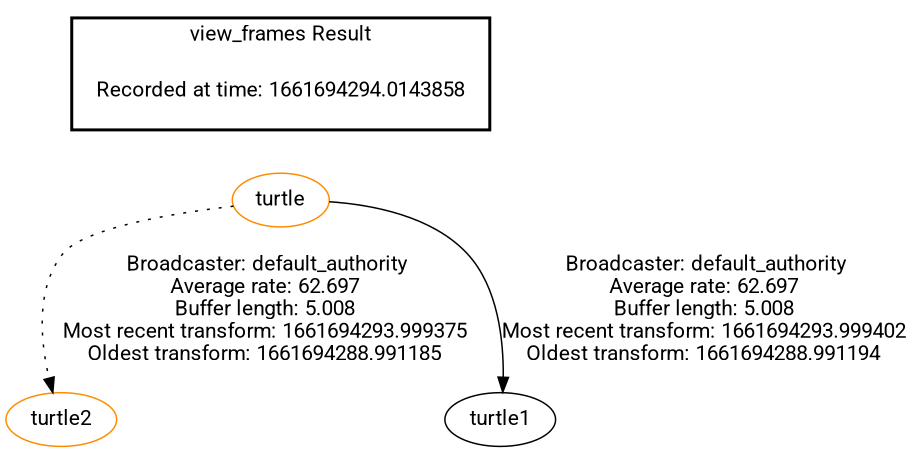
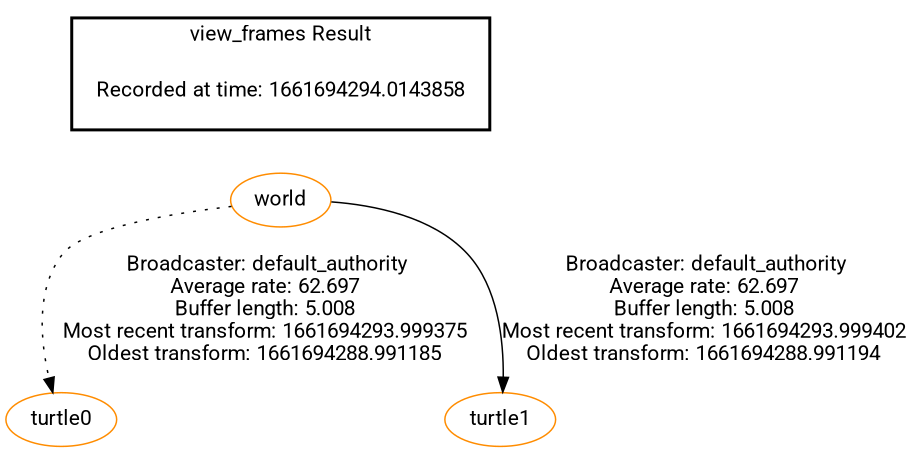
node "turtle": label "turtle" -> "world"
node "turtle2": label "turtle2" -> "turtle0"
node "turtle1": color black -> darkorange
